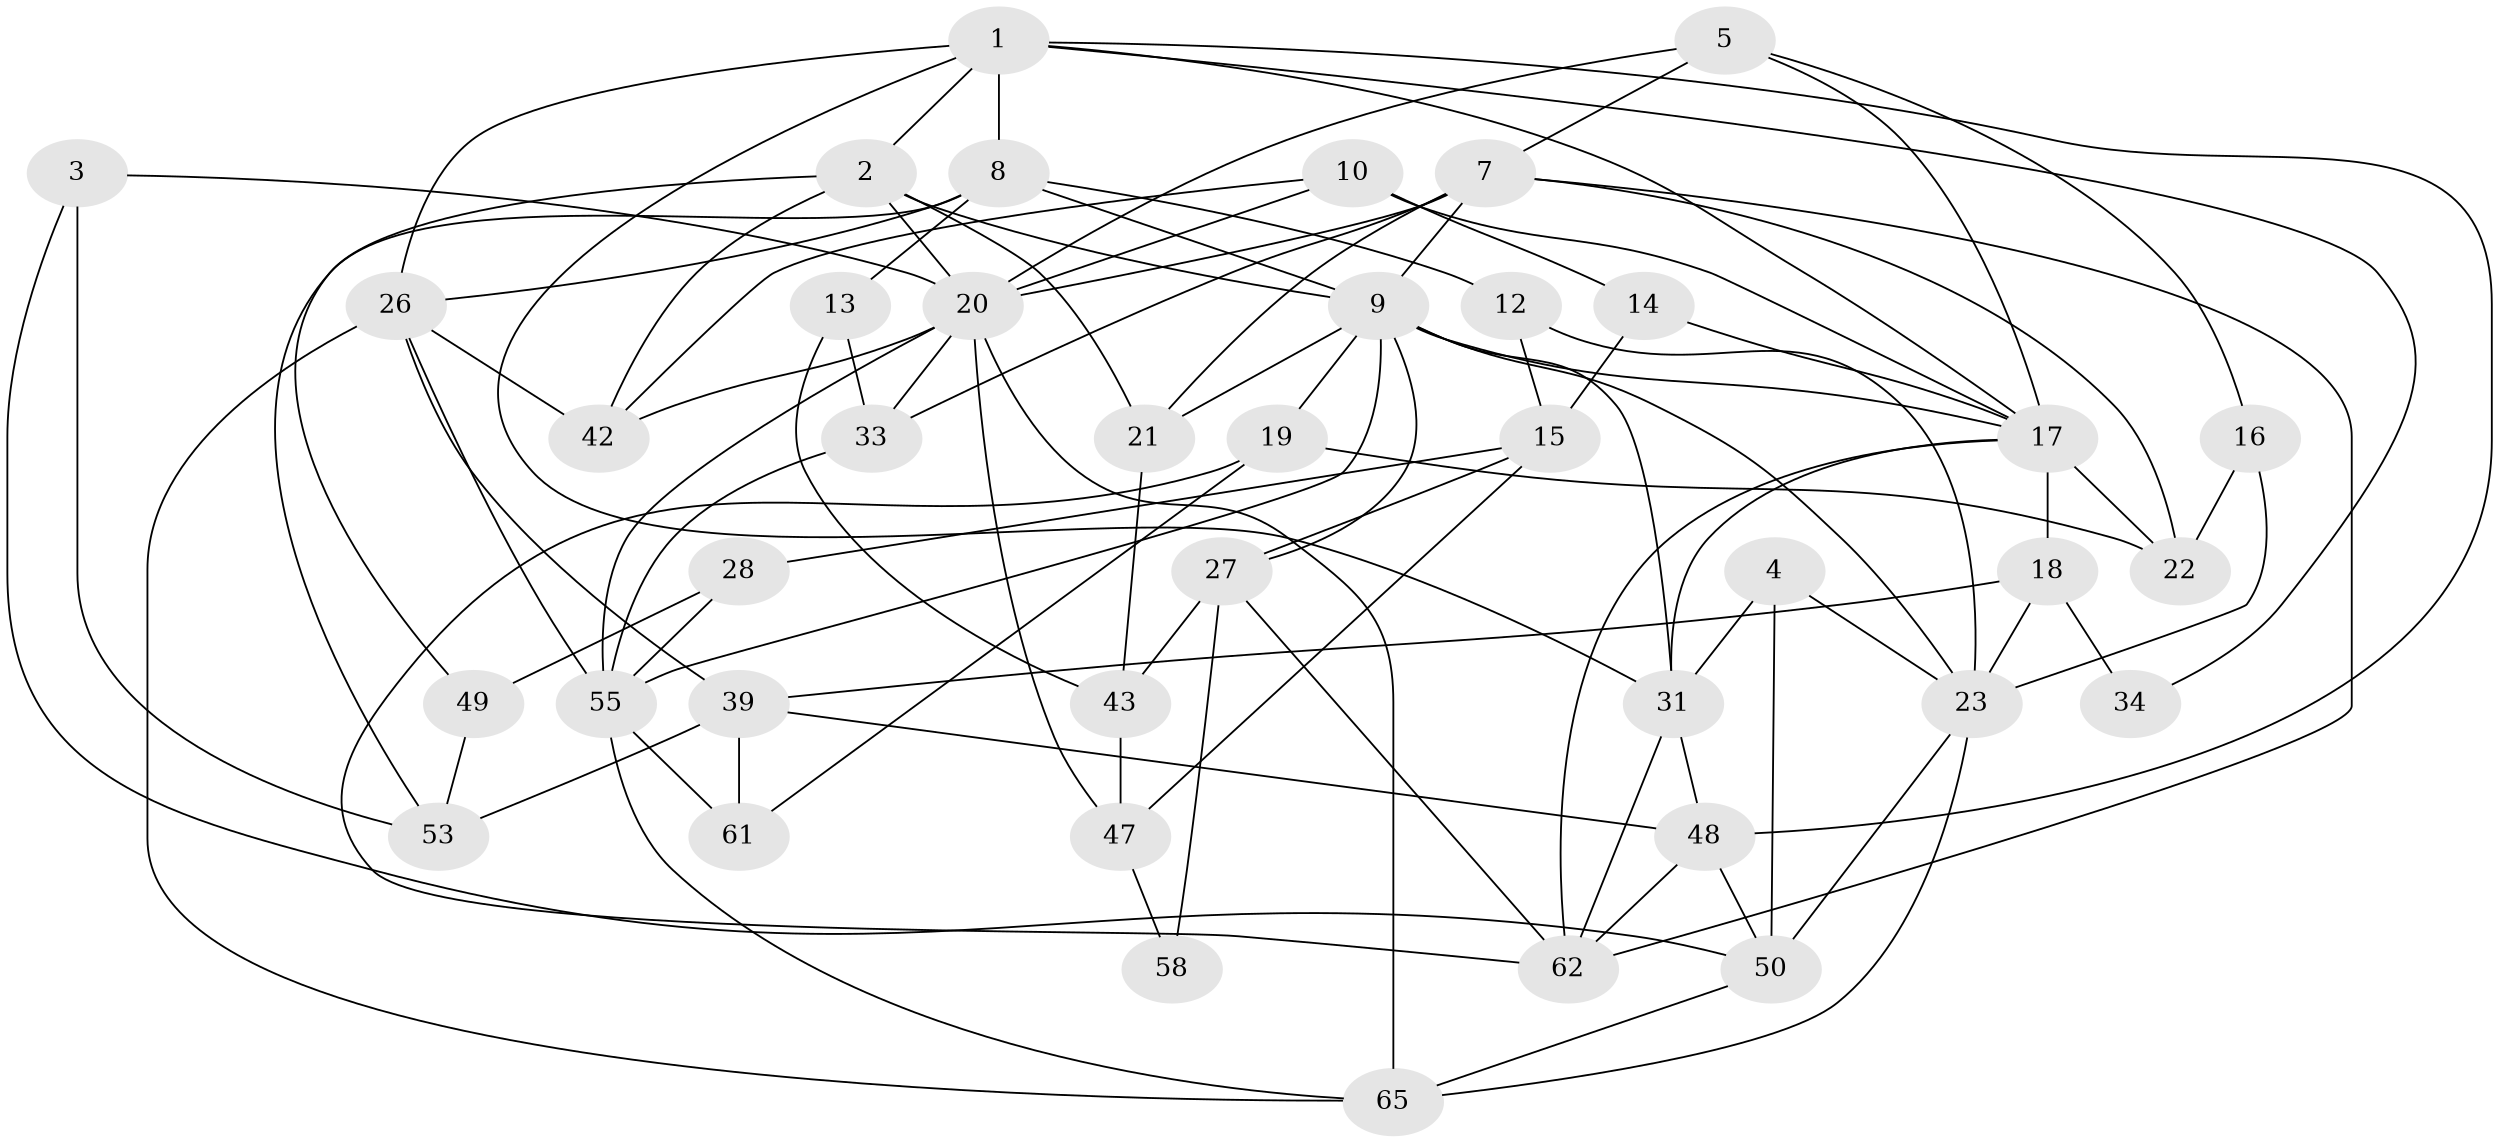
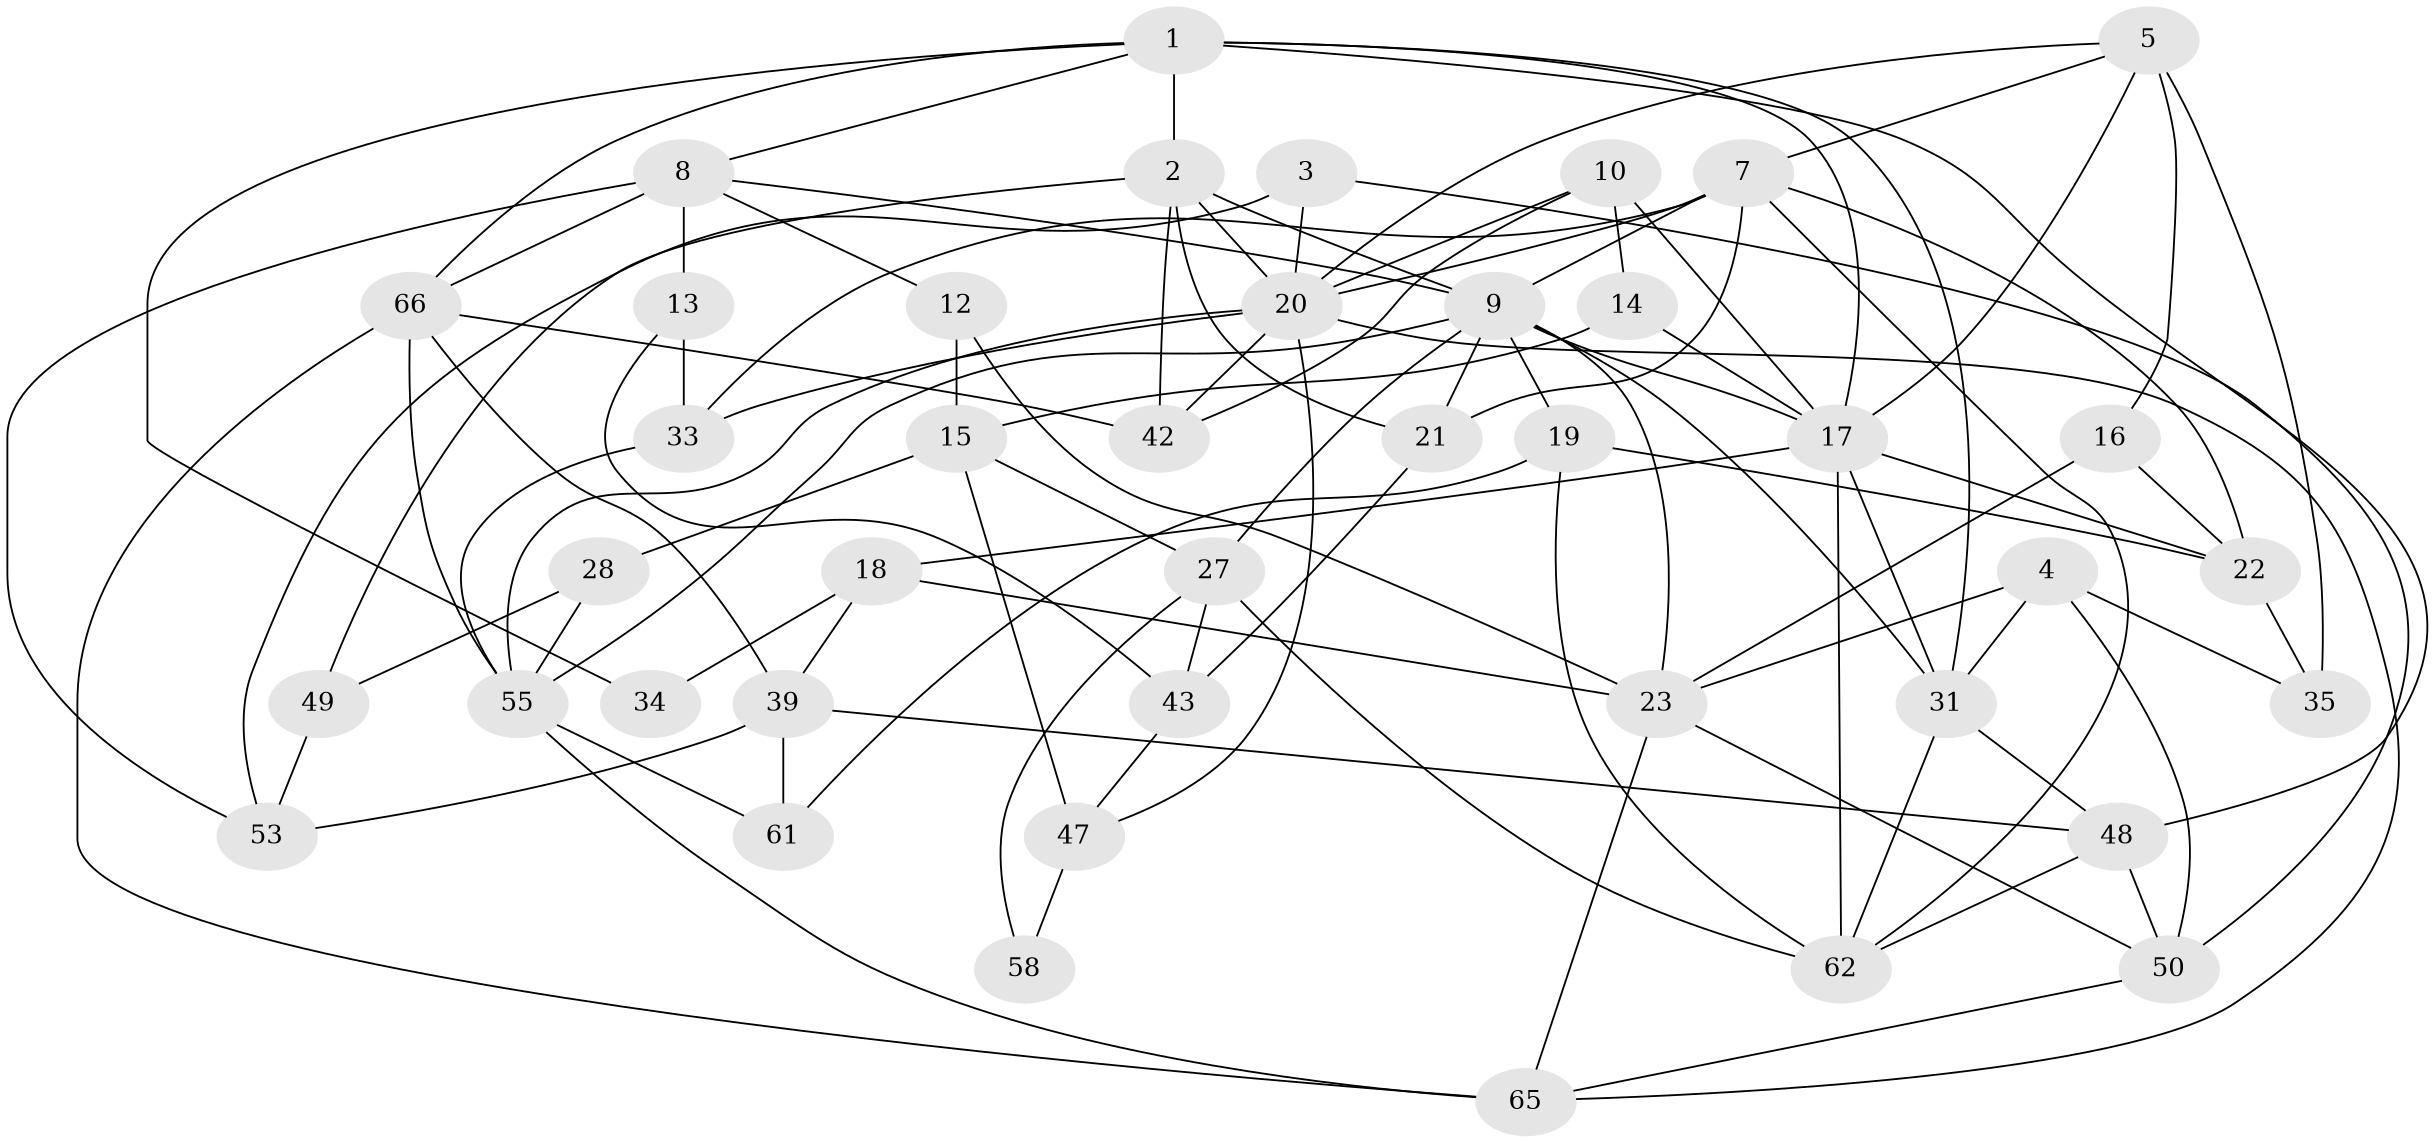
node "26": label "26" -> "66"
node "35": added
